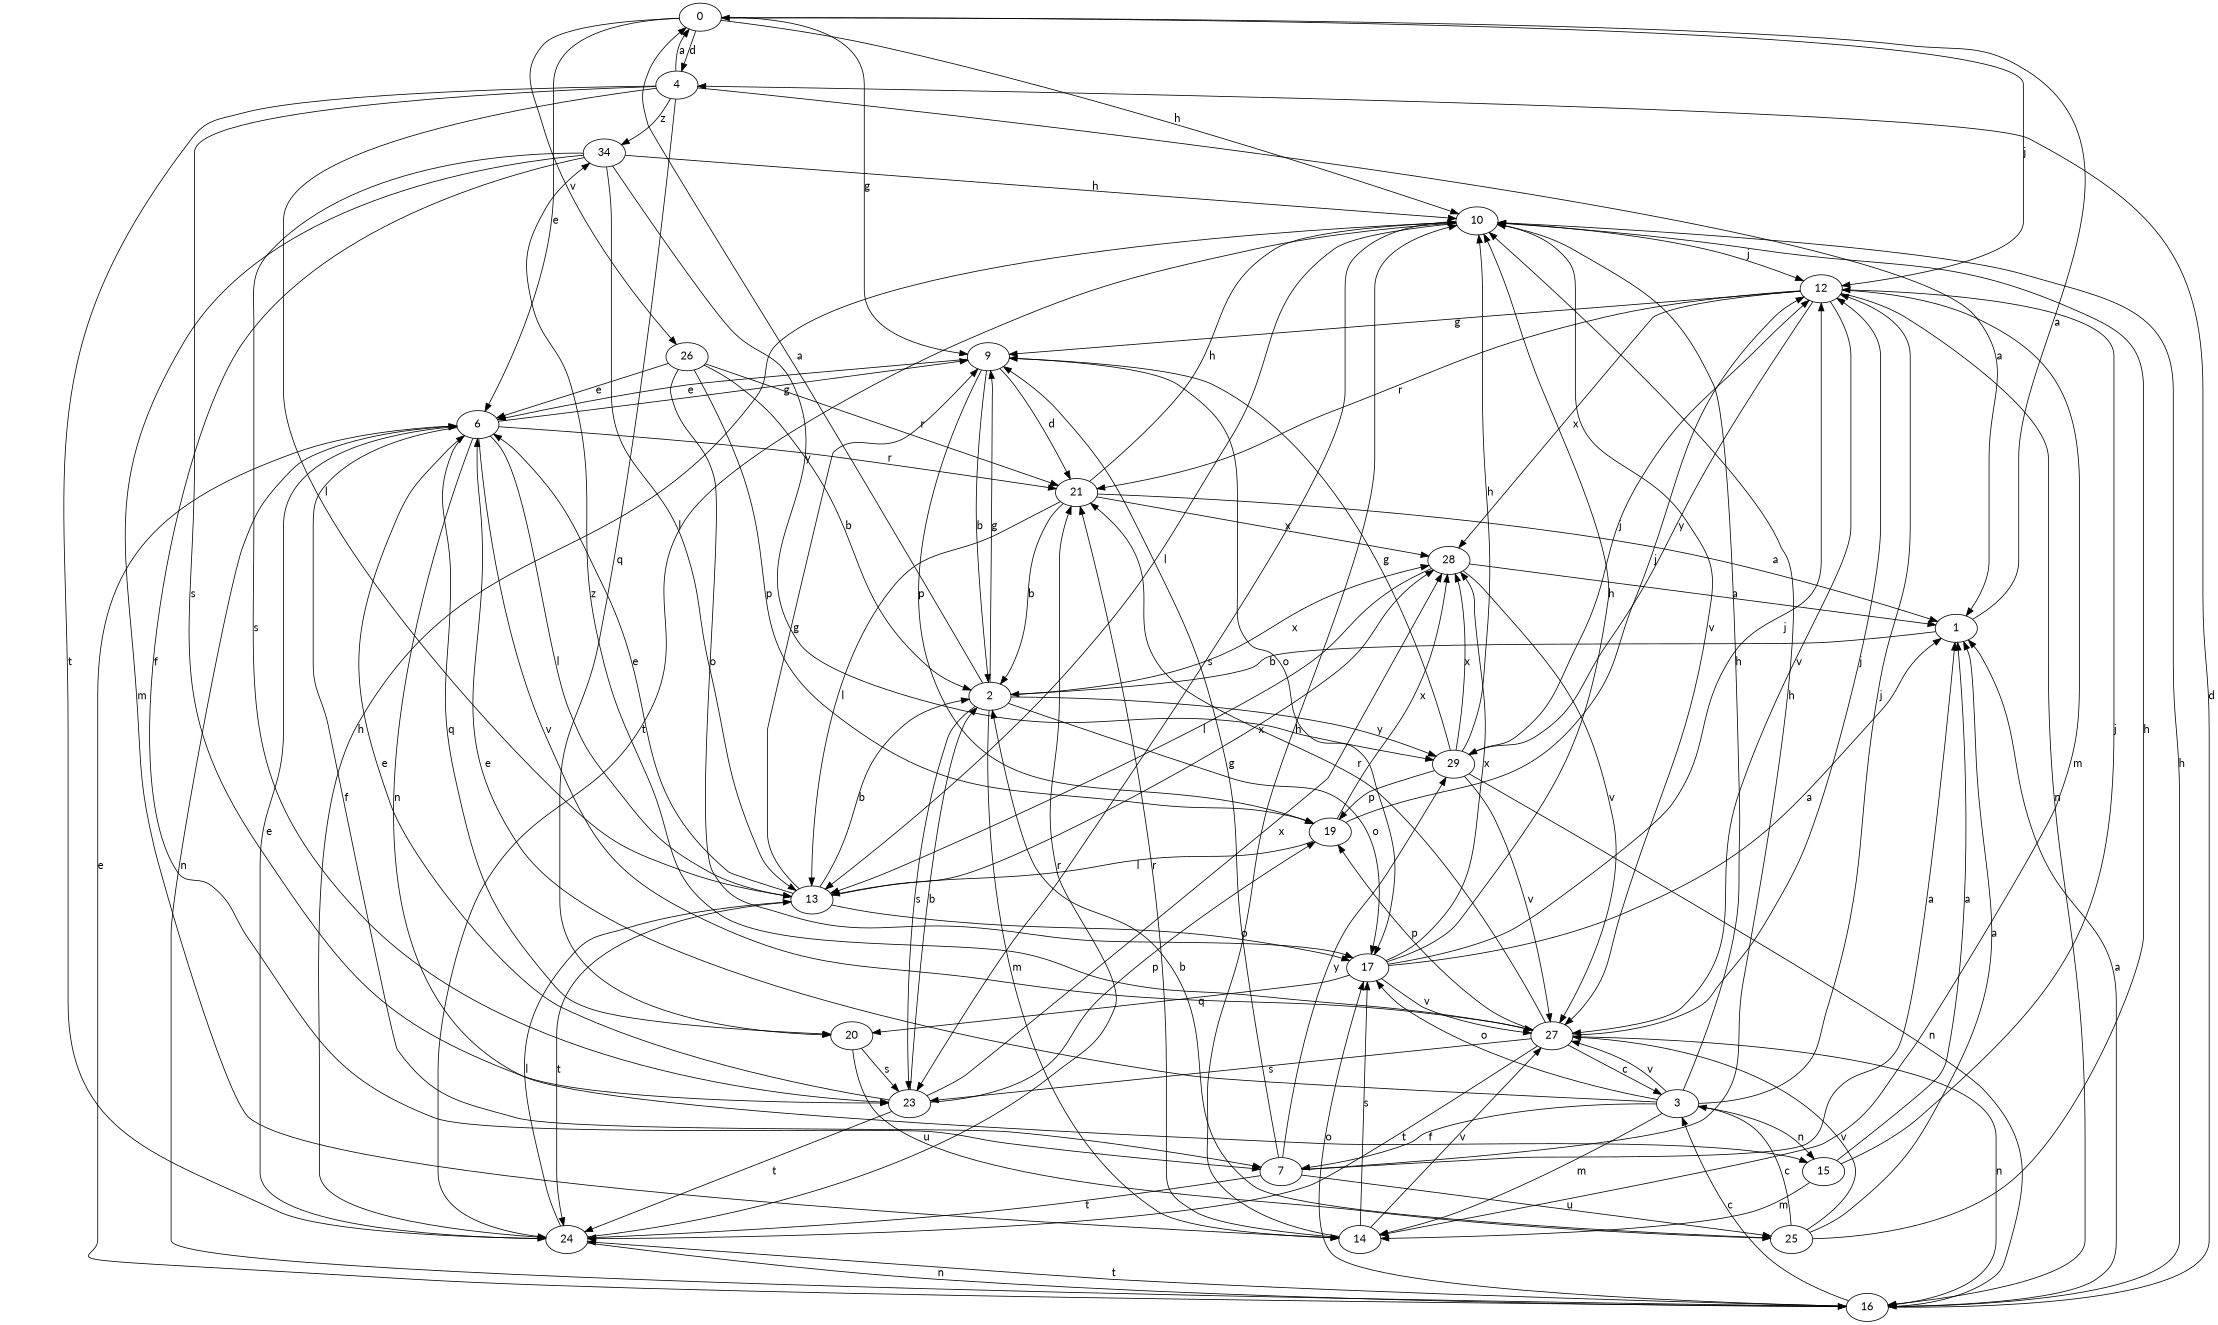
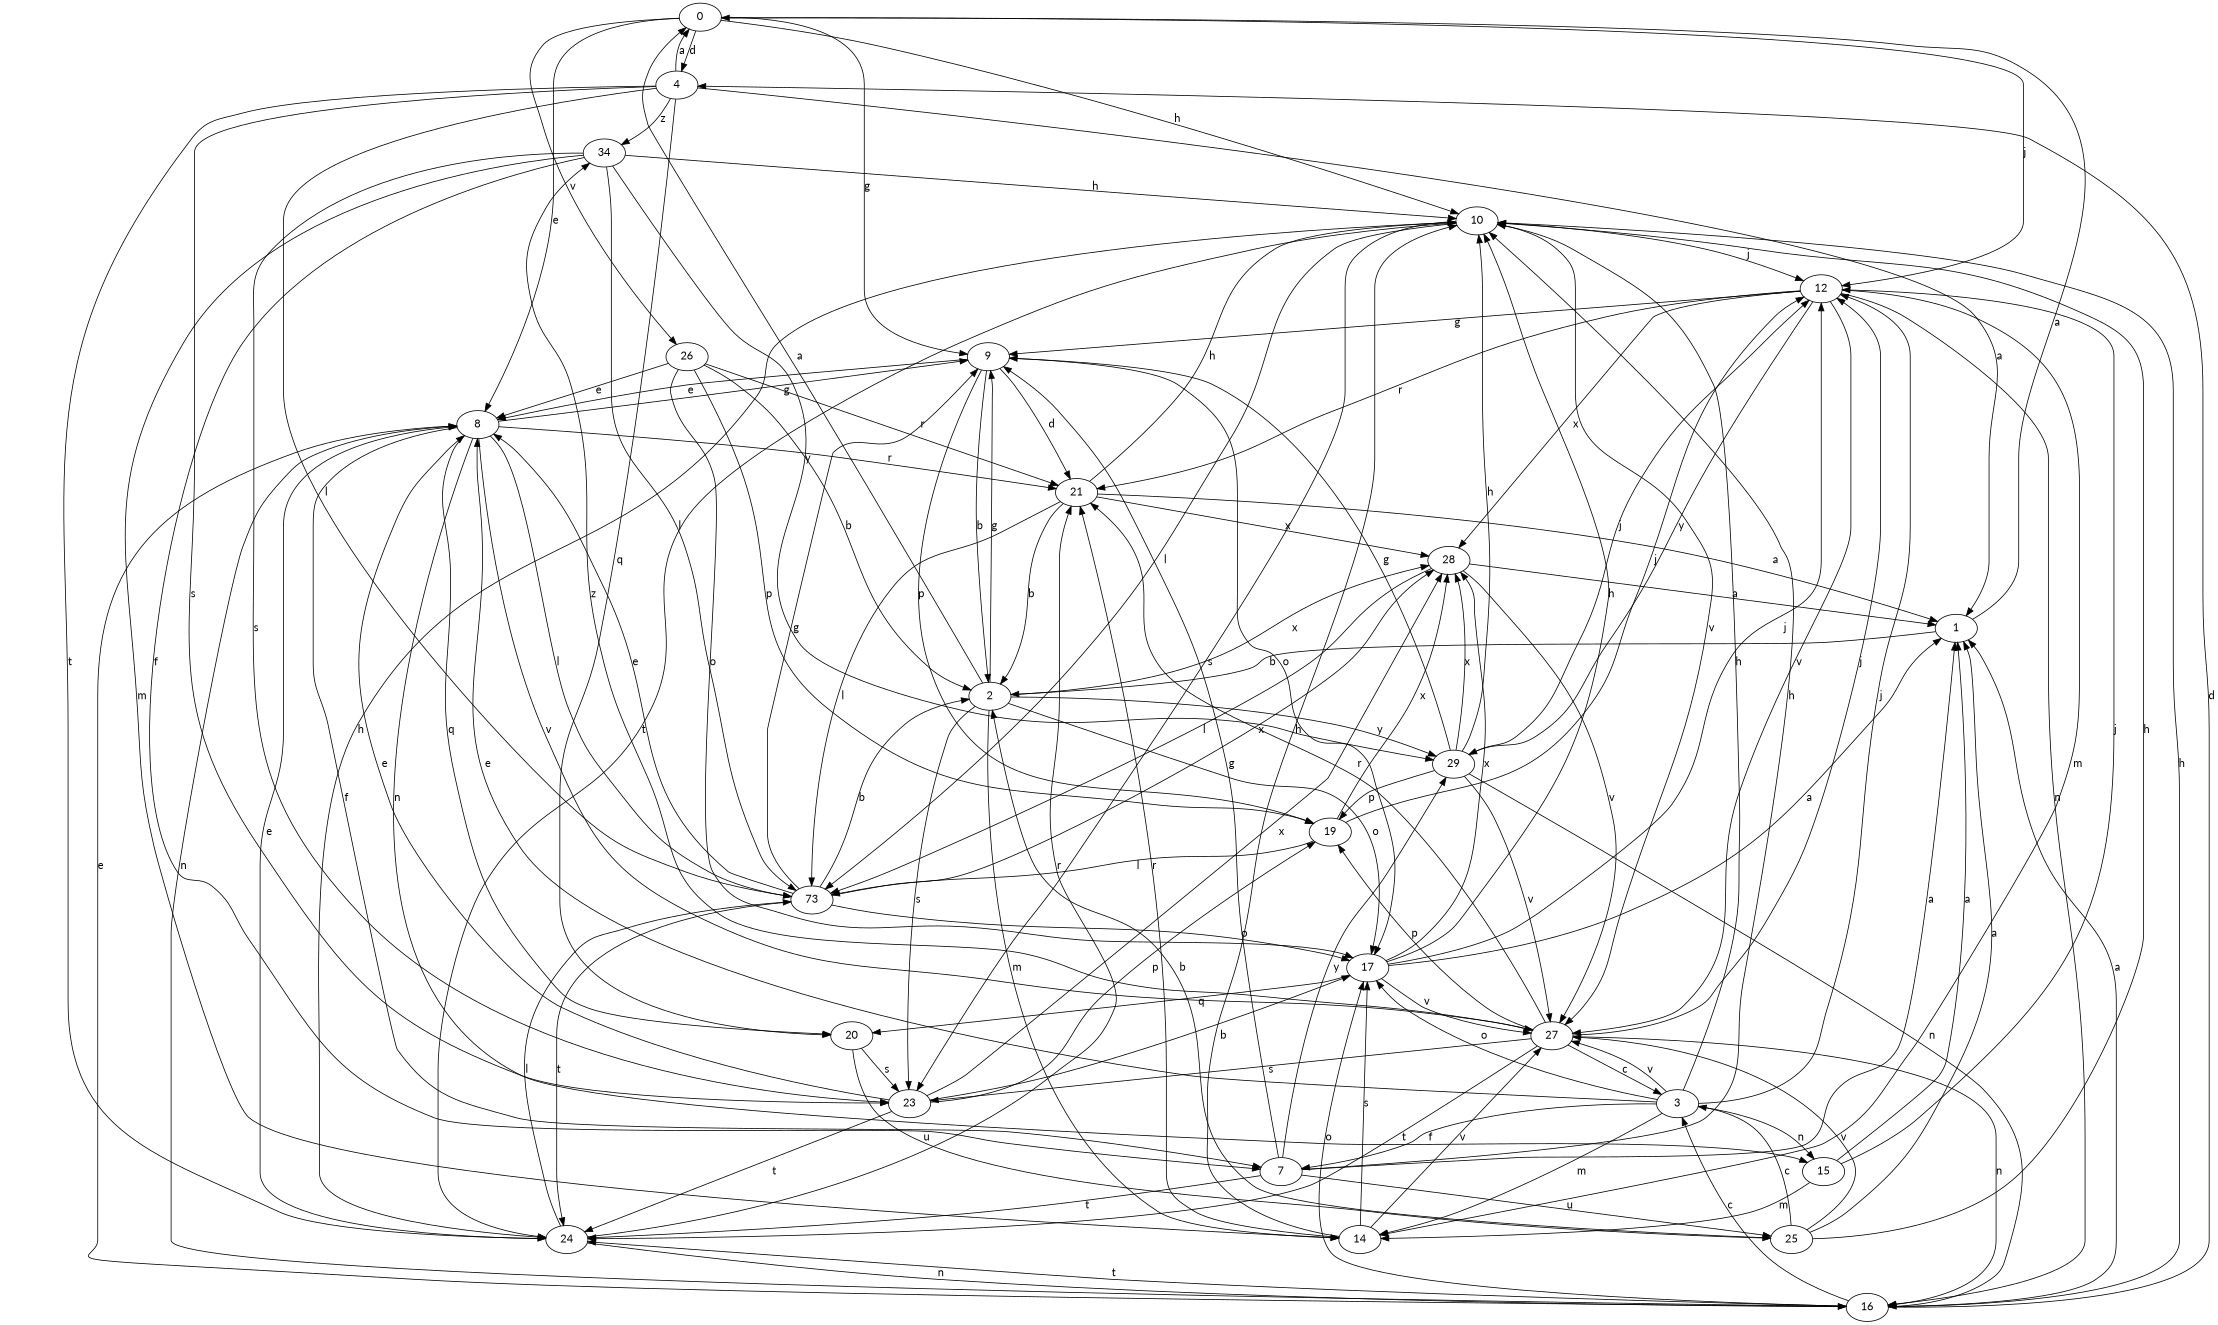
node "6": label "6" -> "8"
edge "23" -> "2": now "23" -> "17"
node "13": label "13" -> "73"
